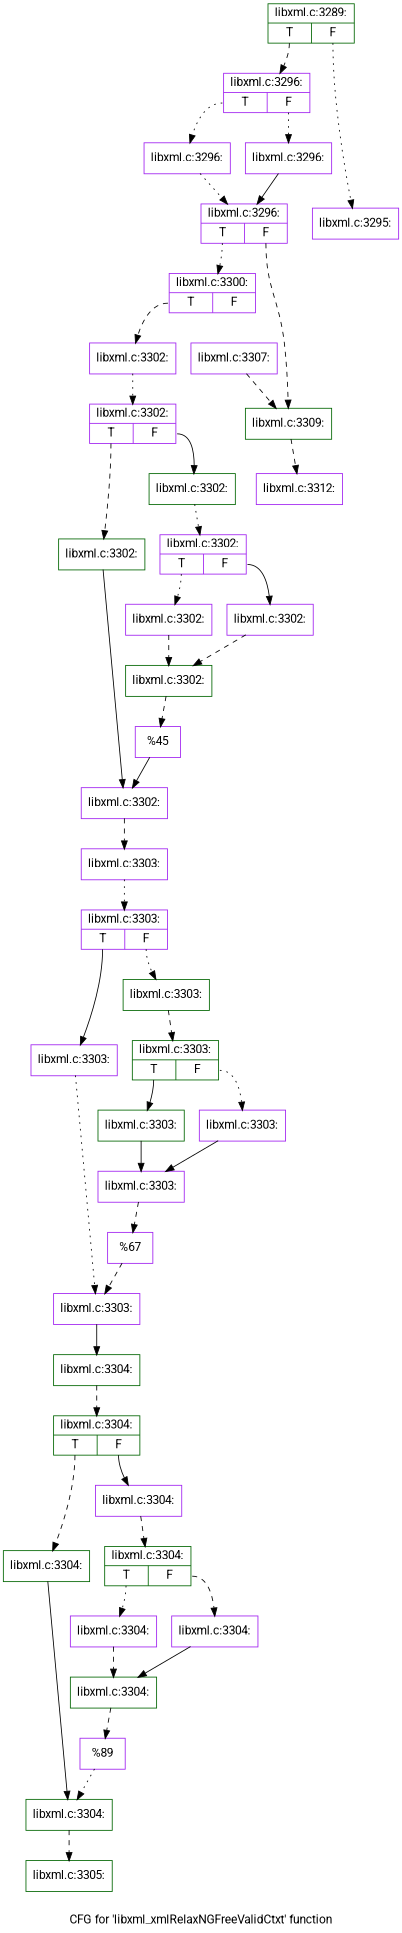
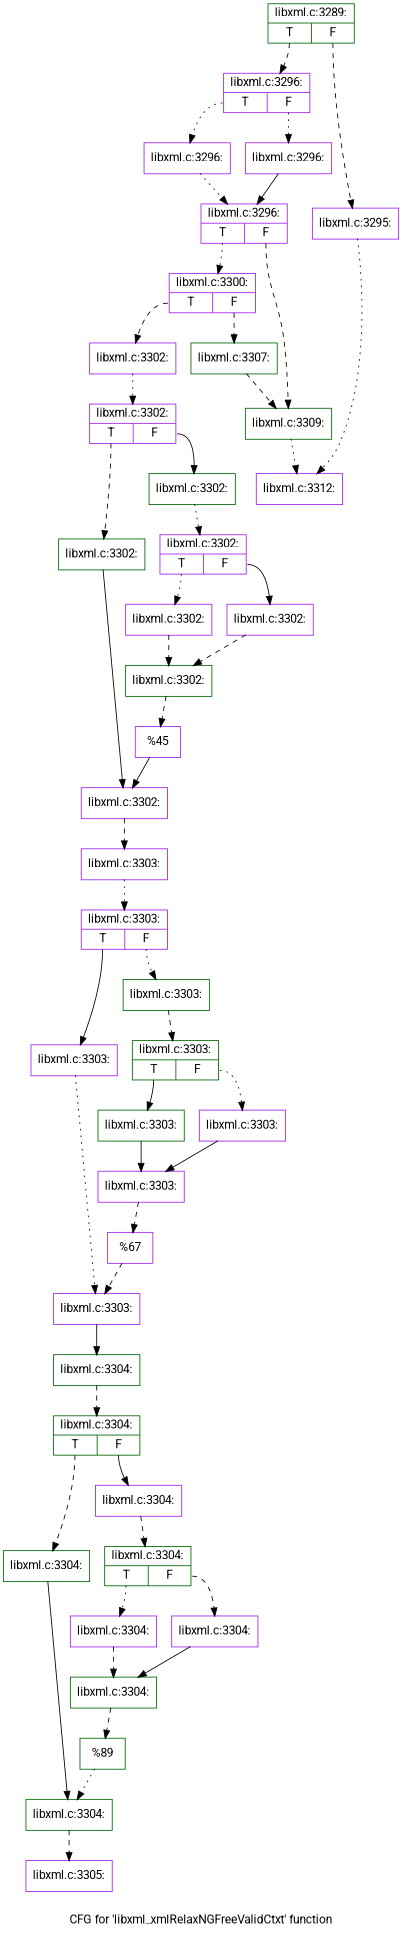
edge "libxml.c:3289:" -> "libxml.c:3295:": style dotted -> dashed
edge "libxml.c:3300:" -> "libxml.c:3307:": added
edge "libxml.c:3295:" -> "libxml.c:3312:": added
node "libxml.c:3307:": color purple -> darkgreen
edge "libxml.c:3309:" -> "libxml.c:3312:": style dashed -> dotted
node "%89": color purple -> darkgreen
node "libxml.c:3305:": color darkgreen -> purple
